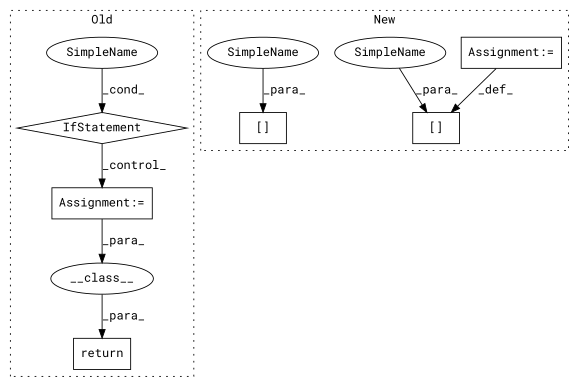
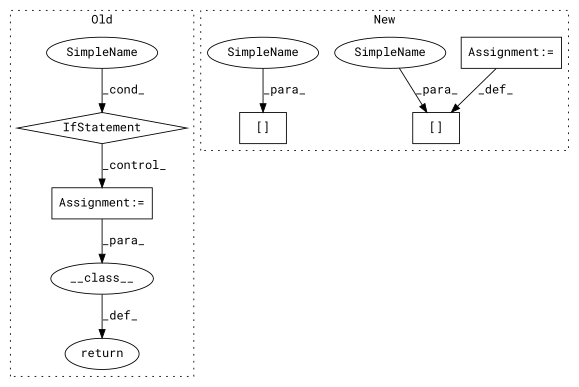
edge "__class__" -> "return": label "_para_" -> "_def_"
node "return": shape box -> ellipse
